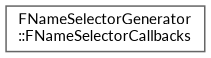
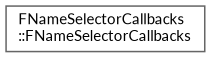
node "FNameSelectorGenerator ::FNameSelectorCallbacks": label "FNameSelectorGenerator ::FNameSelectorCallbacks" -> "FNameSelectorCallbacks ::FNameSelectorCallbacks"
